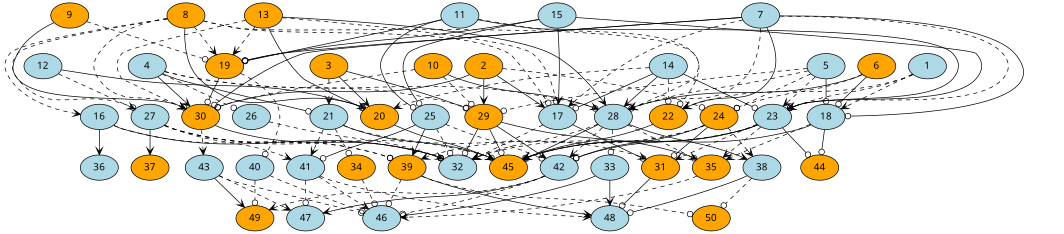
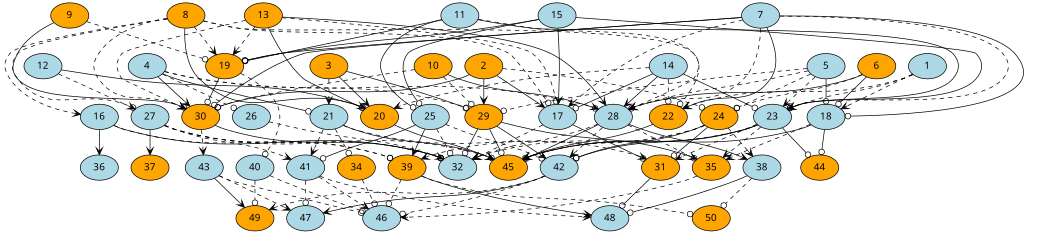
node "33": removed
